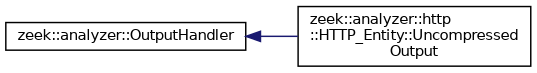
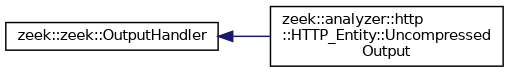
node "zeek::analyzer::OutputHandler": label "zeek::analyzer::OutputHandler" -> "zeek::zeek::OutputHandler"
